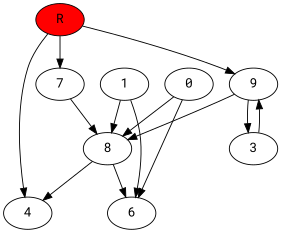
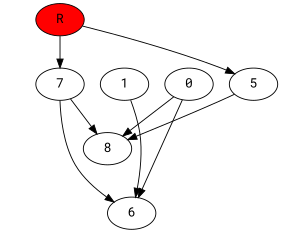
node "9": label "9" -> "5"
edge "1" -> "8": removed
node "3": removed
edge "8" -> "6": now "7" -> "6"
node "4": removed
